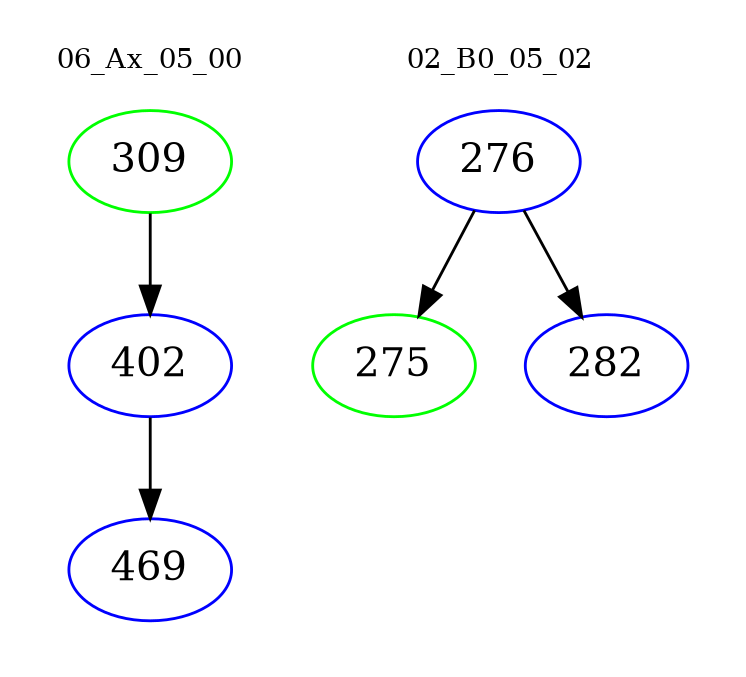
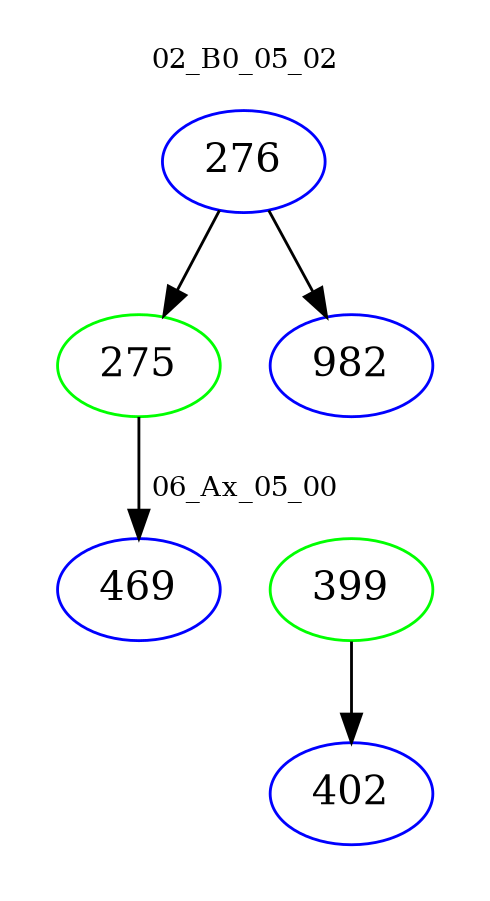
node "309": label "309" -> "399"
node "282": label "282" -> "982"
edge "402" -> "469": now "275" -> "469"
